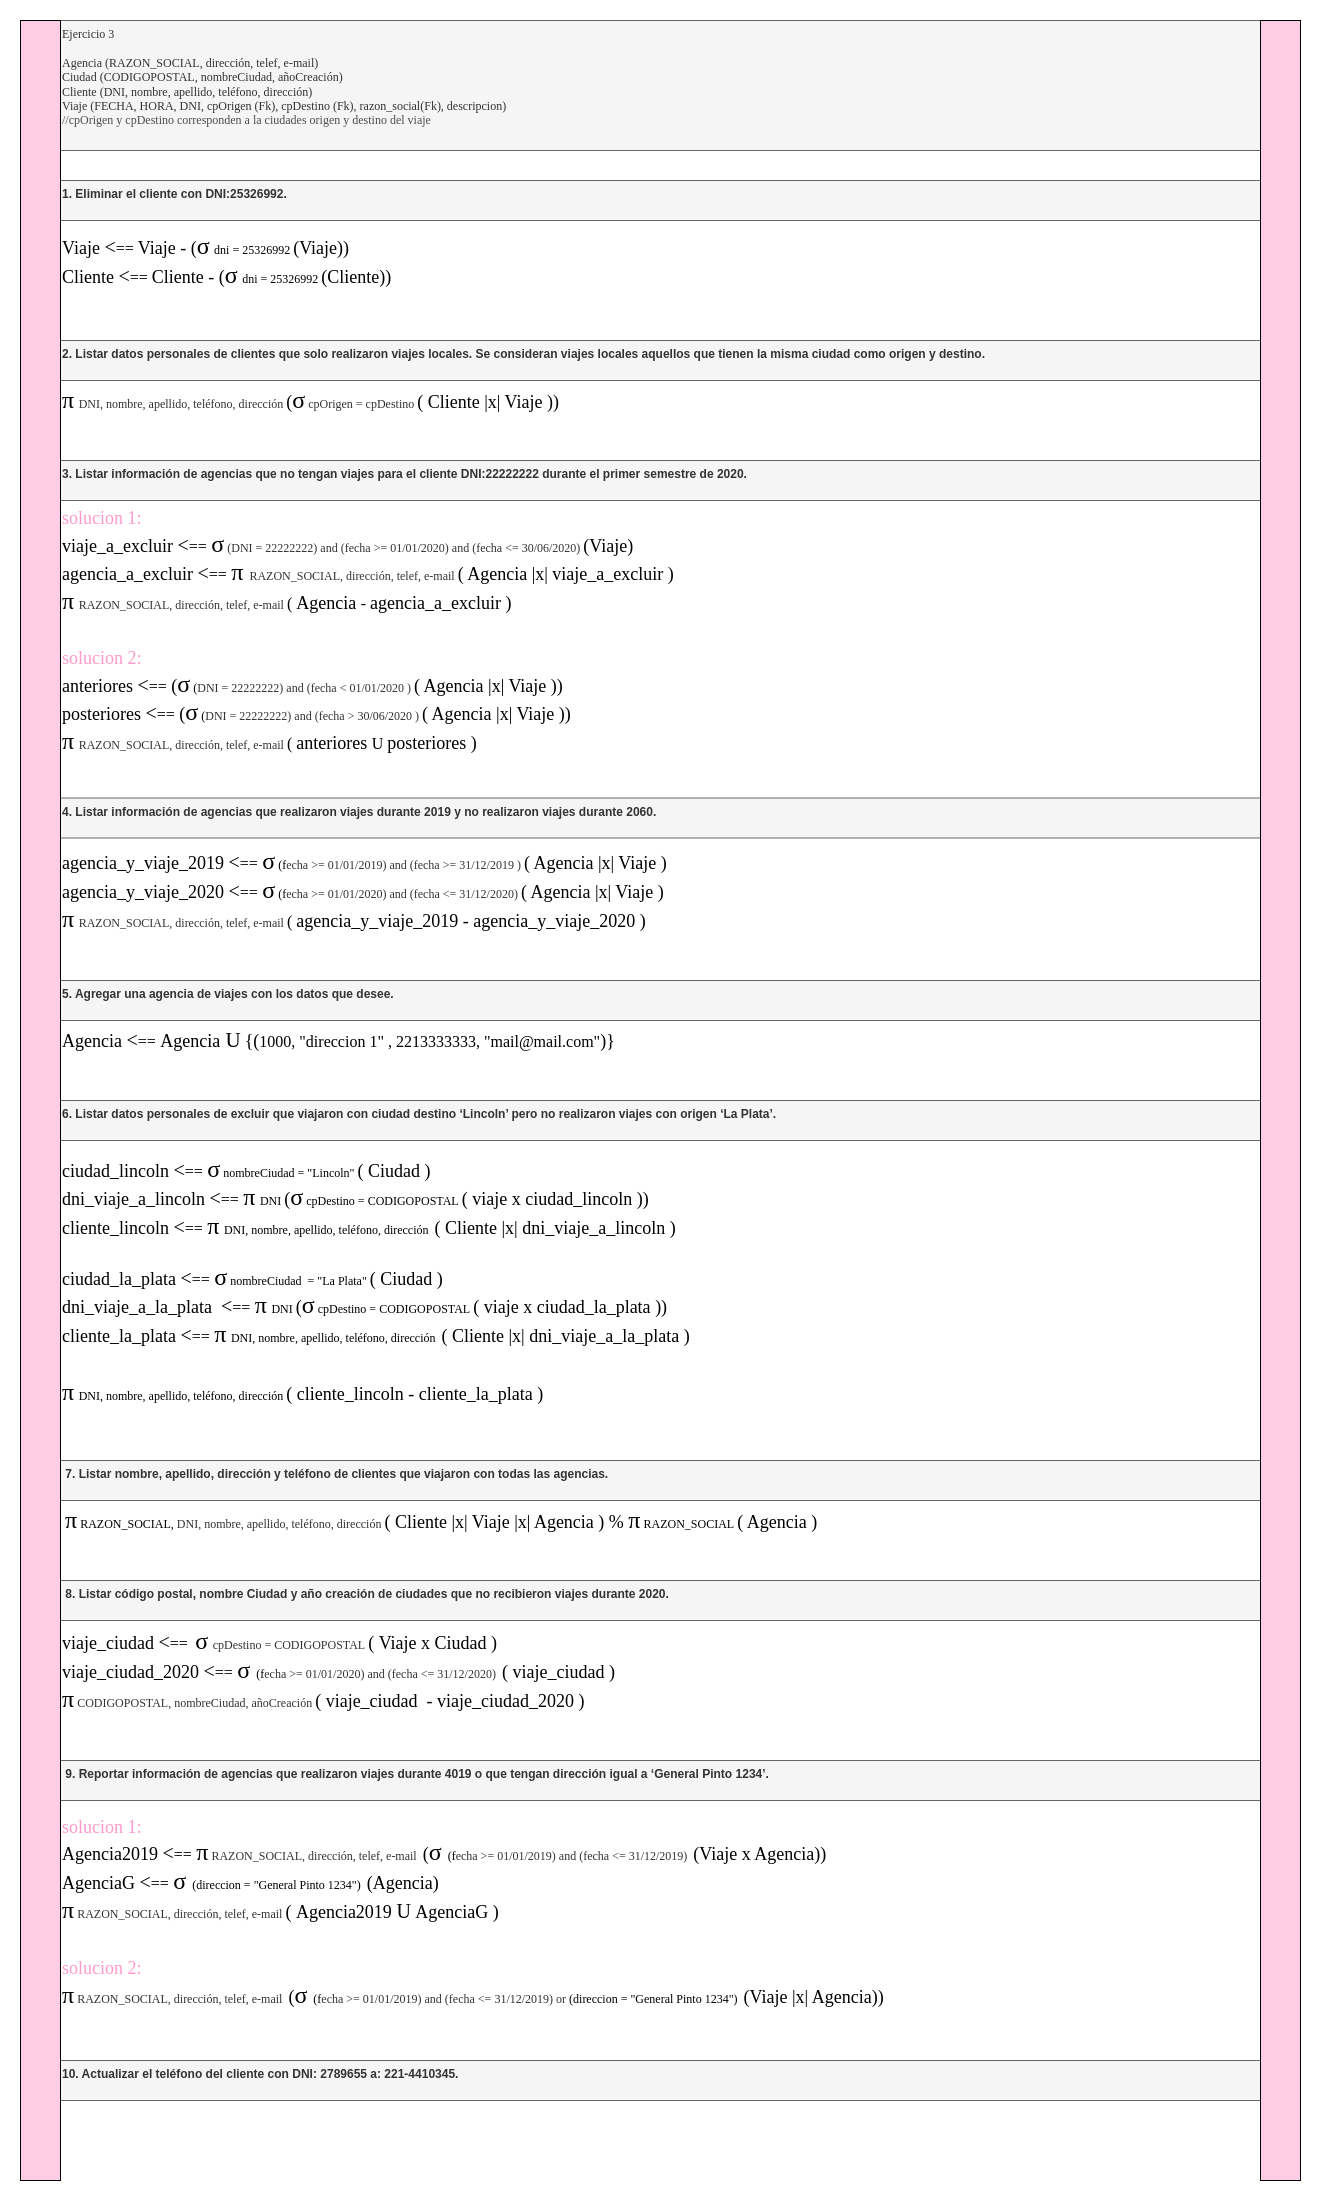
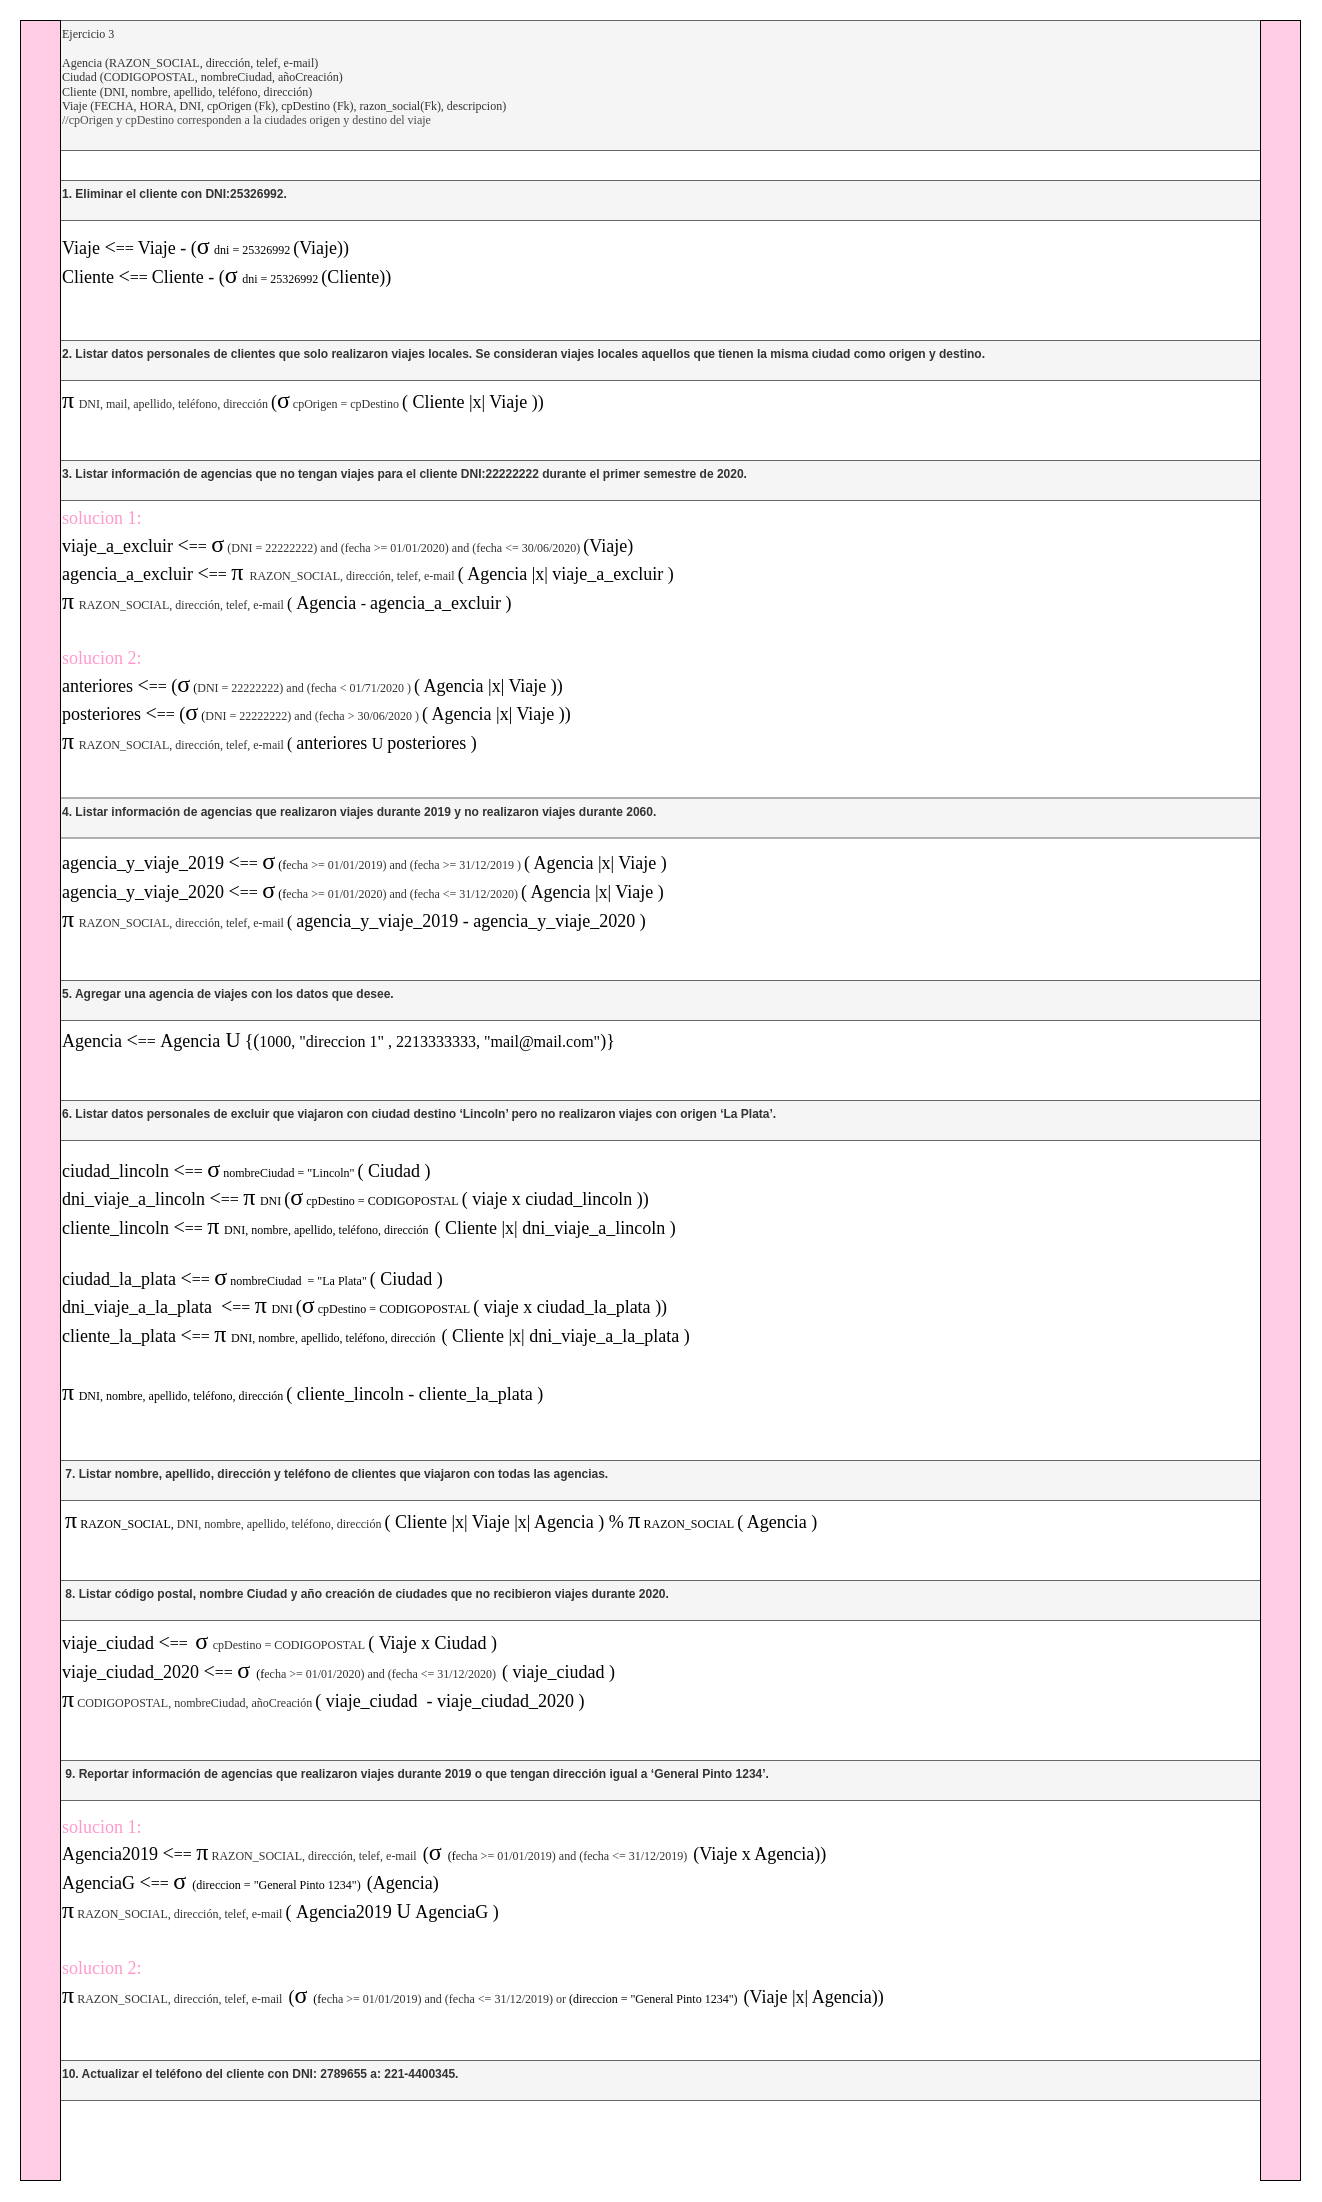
node "π DNI, nombre, apellido, teléfono, dirección (σ cpOrigen = cpDestino ( Cliente |x| Viaje ))": label "π DNI, nombre, apellido, teléfono, dirección (σ cpOrigen = cpDestino ( Cliente |x| Viaje ))" -> "π DNI, mail, apellido, teléfono, dirección (σ cpOrigen = cpDestino ( Cliente |x| Viaje ))"
node "solucion 2: anteriores <== (σ (DNI = 22222222) and (fecha < 01/01/2020 ) ( Agencia |x| Viaje )) posteriores <== (σ (DNI = 22222222) and (fecha > 30/06/2020 ) ( Agencia |x| Viaje )) π RAZON_SOCIAL, dirección, telef, e-mail ( anteriores U posteriores )": label "solucion 2: anteriores <== (σ (DNI = 22222222) and (fecha < 01/01/2020 ) ( Agencia |x| Viaje )) posteriores <== (σ (DNI = 22222222) and (fecha > 30/06/2020 ) ( Agencia |x| Viaje )) π RAZON_SOCIAL, dirección, telef, e-mail ( anteriores U posteriores )" -> "solucion 2: anteriores <== (σ (DNI = 22222222) and (fecha < 01/71/2020 ) ( Agencia |x| Viaje )) posteriores <== (σ (DNI = 22222222) and (fecha > 30/06/2020 ) ( Agencia |x| Viaje )) π RAZON_SOCIAL, dirección, telef, e-mail ( anteriores U posteriores )"
node "9. Reportar información de agencias que realizaron viajes durante 4019 o que tengan dirección igual a ‘General Pinto 1234’.": label "9. Reportar información de agencias que realizaron viajes durante 4019 o que tengan dirección igual a ‘General Pinto 1234’." -> "9. Reportar información de agencias que realizaron viajes durante 2019 o que tengan dirección igual a ‘General Pinto 1234’."
node "10. Actualizar el teléfono del cliente con DNI: 2789655 a: 221-4410345.": label "10. Actualizar el teléfono del cliente con DNI: 2789655 a: 221-4410345." -> "10. Actualizar el teléfono del cliente con DNI: 2789655 a: 221-4400345."
